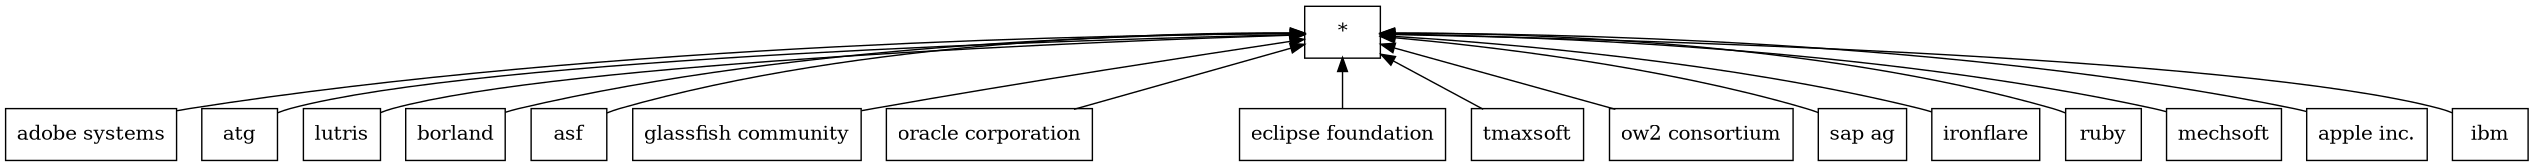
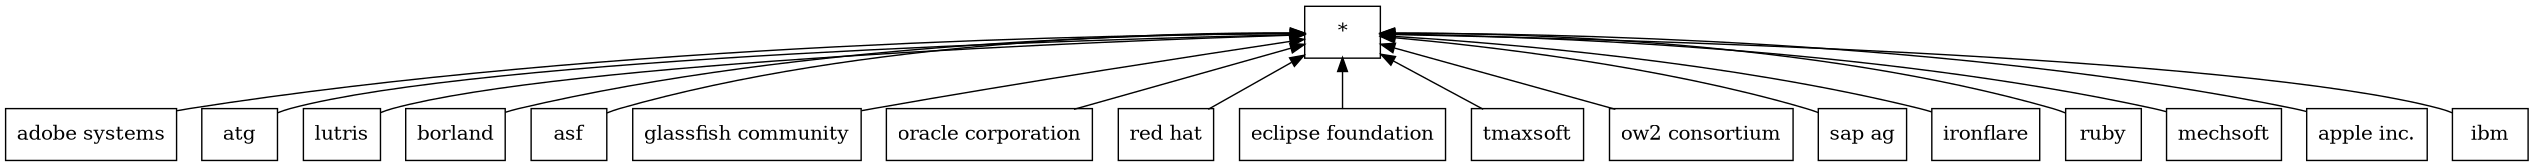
node "red hat": added
